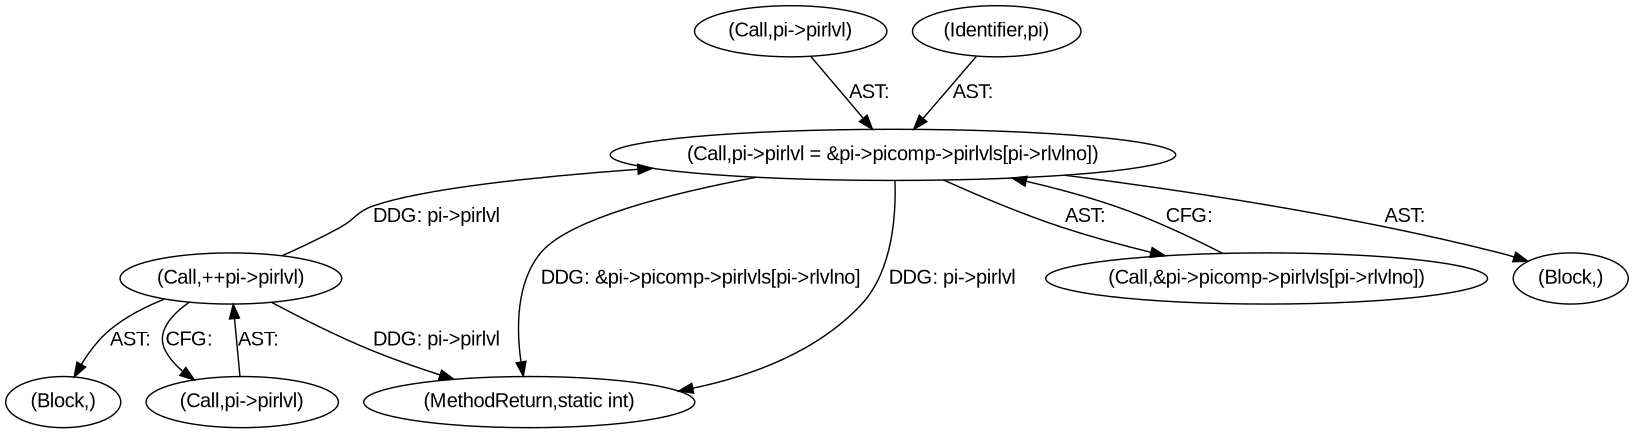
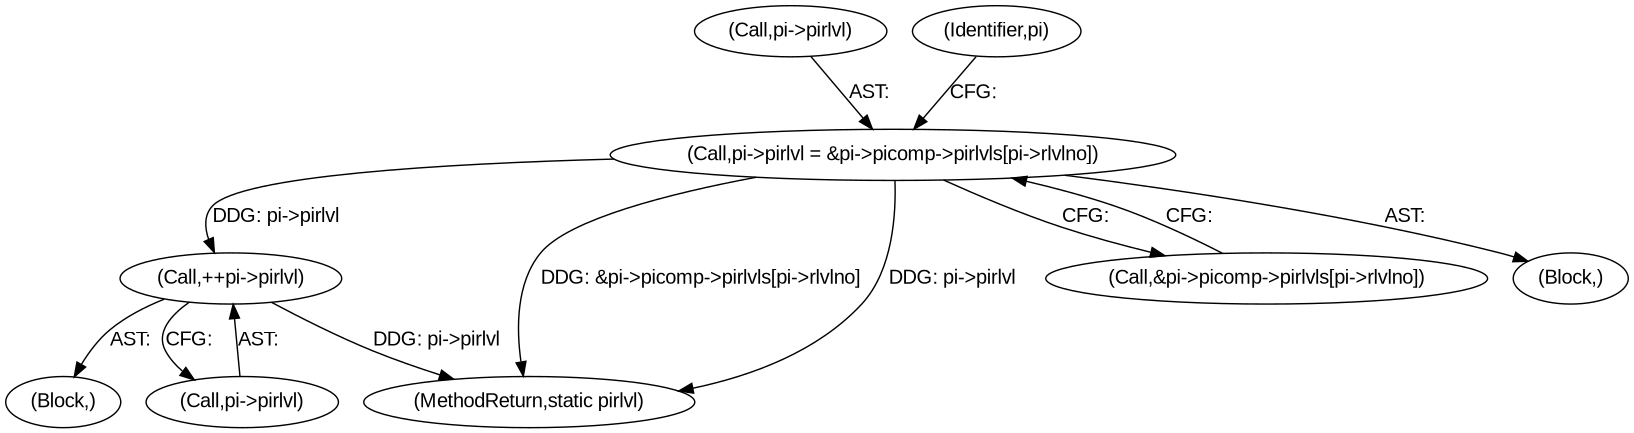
edge "(Identifier,pi)" -> "(Call,pi->pirlvl = &pi->picomp->pirlvls[pi->rlvlno])": label "AST: " -> "CFG: "
edge "(Call,++pi->pirlvl)" -> "(Call,pi->pirlvl = &pi->picomp->pirlvls[pi->rlvlno])": reversed
edge "(Call,pi->pirlvl = &pi->picomp->pirlvls[pi->rlvlno])" -> "(Call,&pi->picomp->pirlvls[pi->rlvlno])": label "AST: " -> "CFG: "
node "(MethodReturn,static int)": label "(MethodReturn,static int)" -> "(MethodReturn,static pirlvl)"
